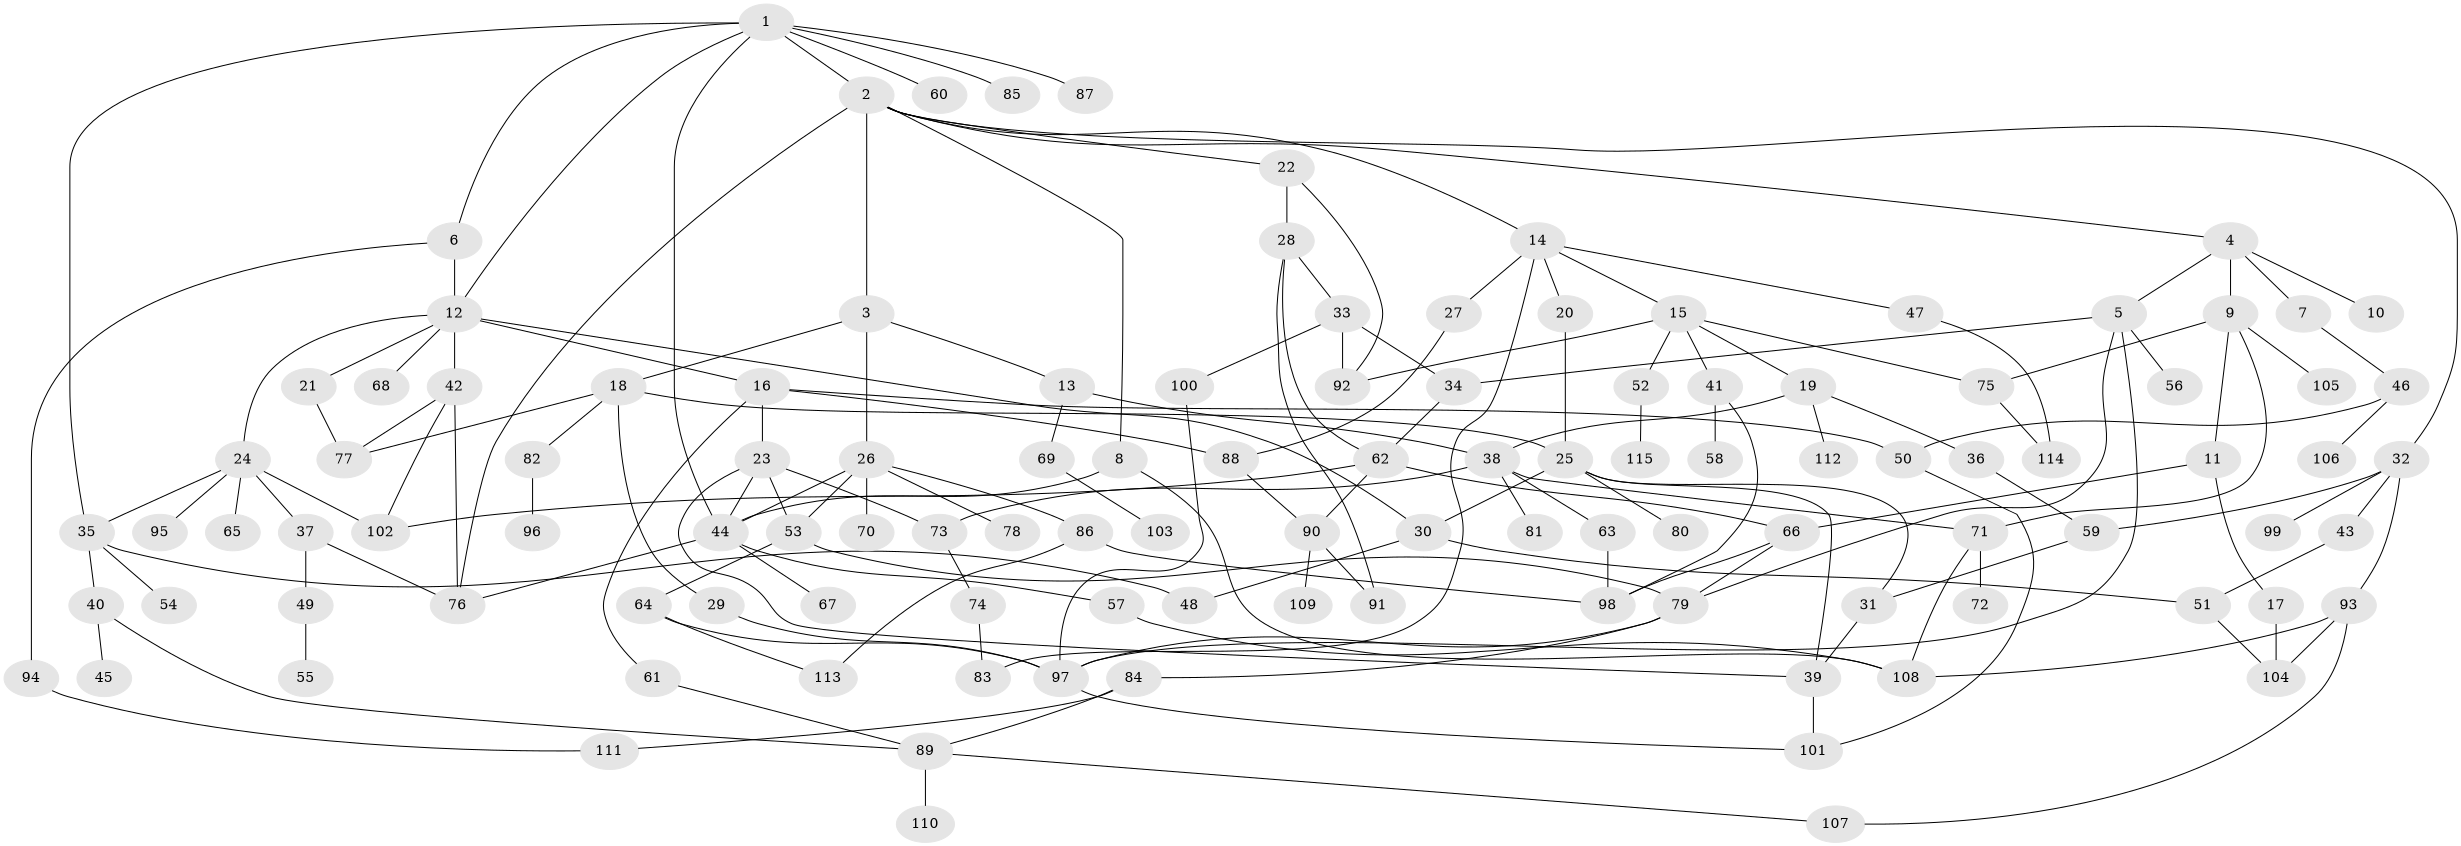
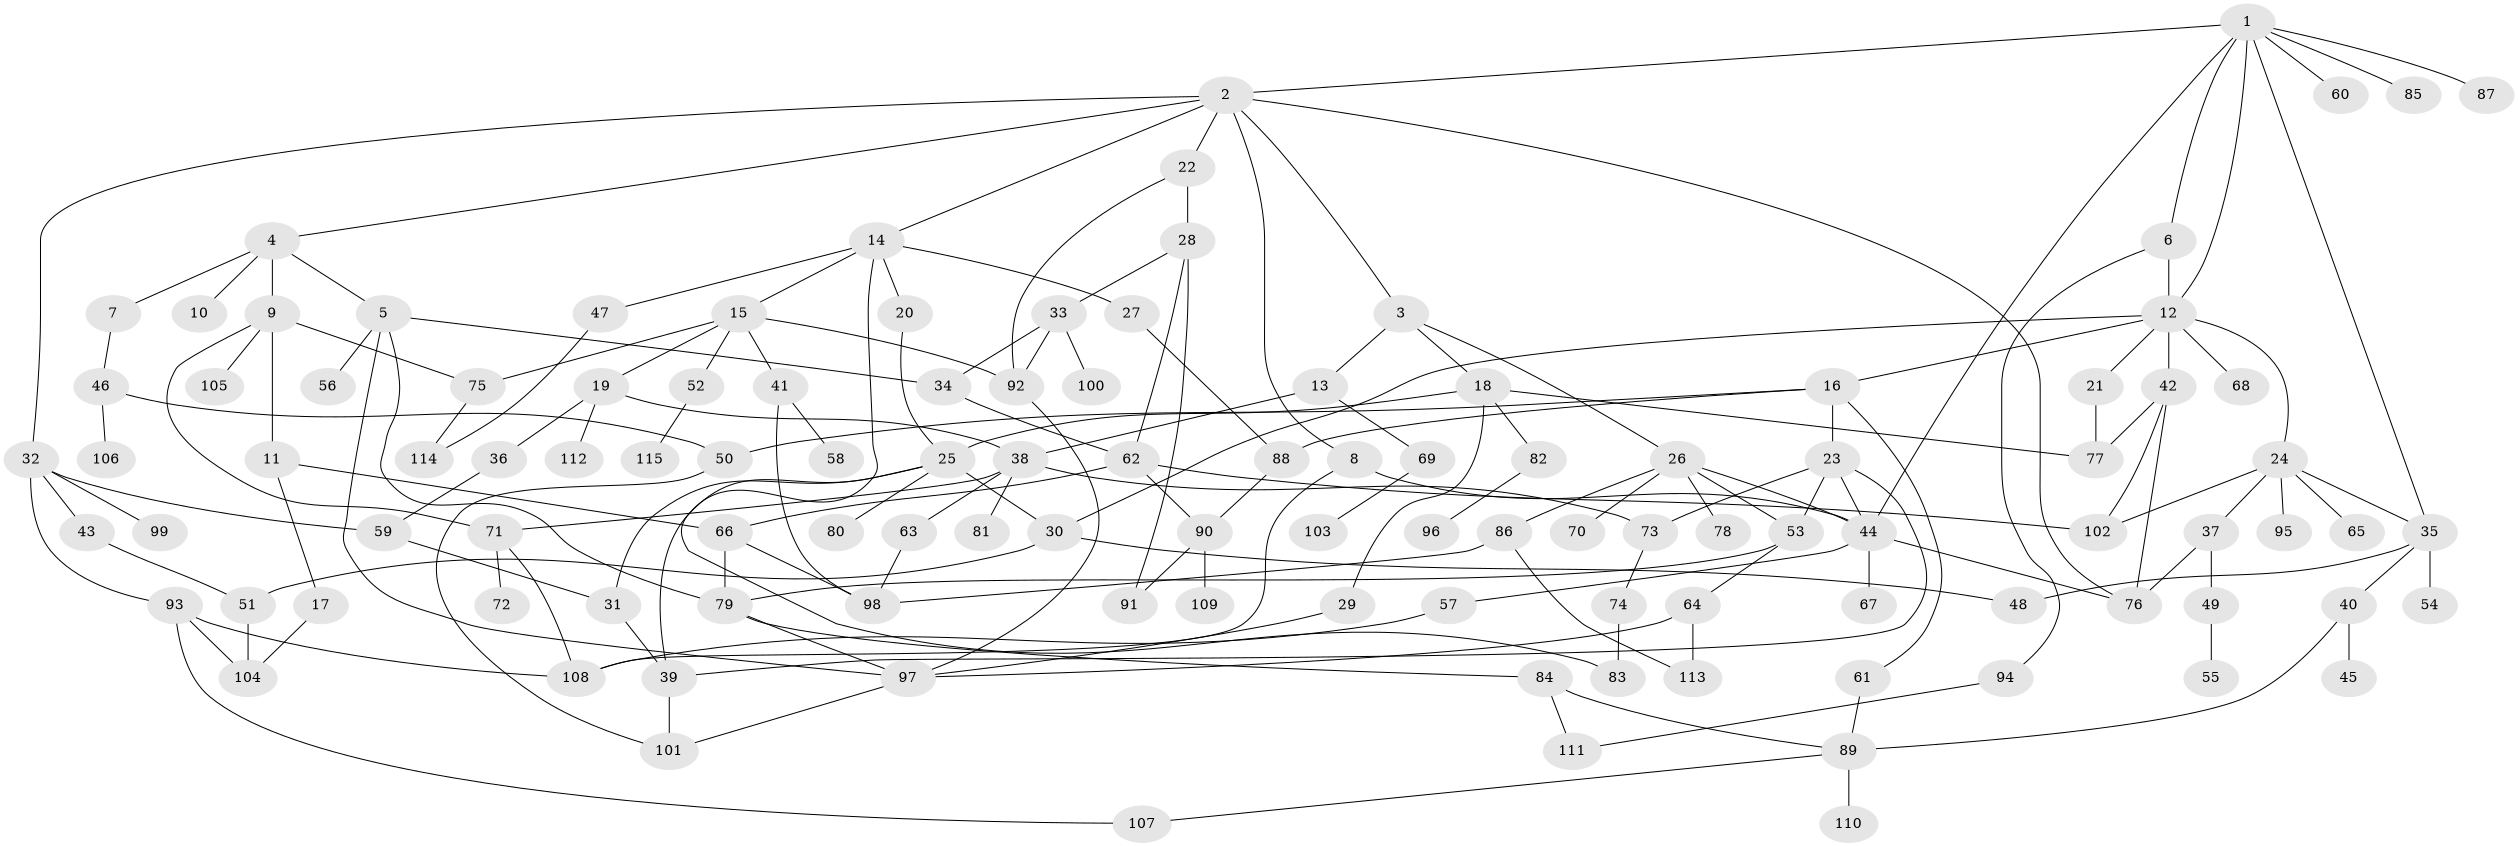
edge "100" -- "97": now "92" -- "97"
